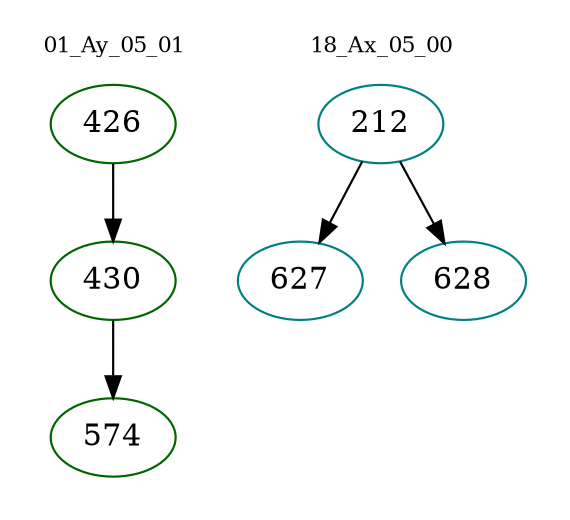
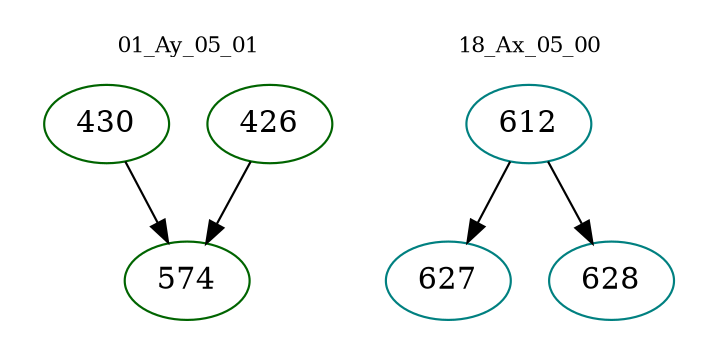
node "212": label "212" -> "612"
edge "426" -> "430": now "426" -> "574"
